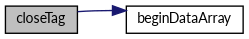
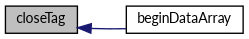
edge "closeTag" -> "beginDataArray": reversed
